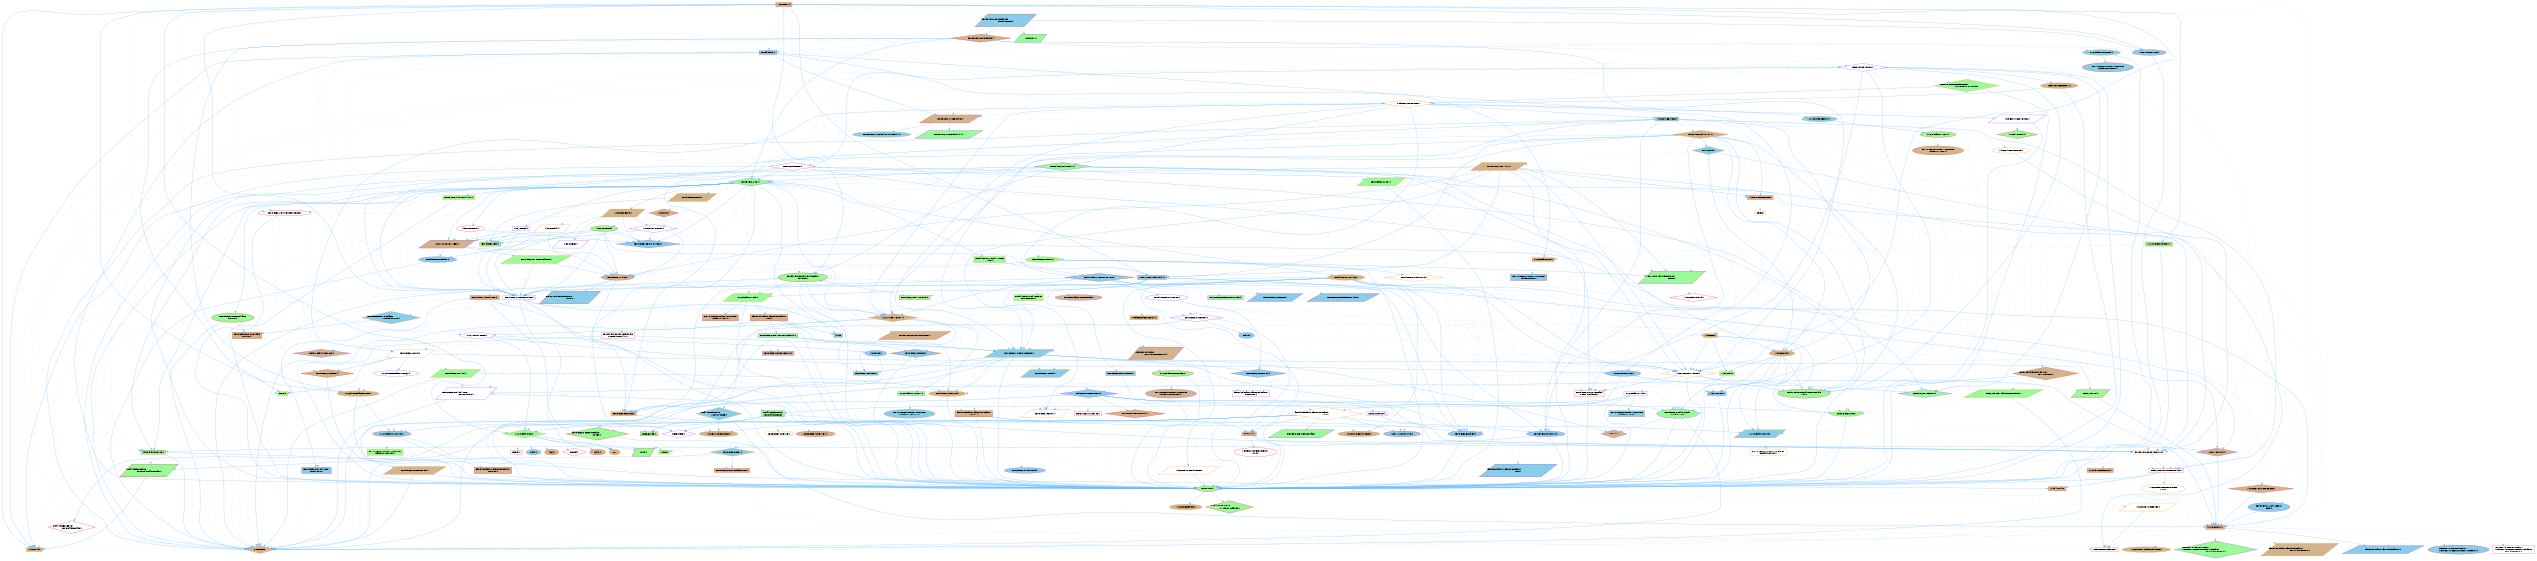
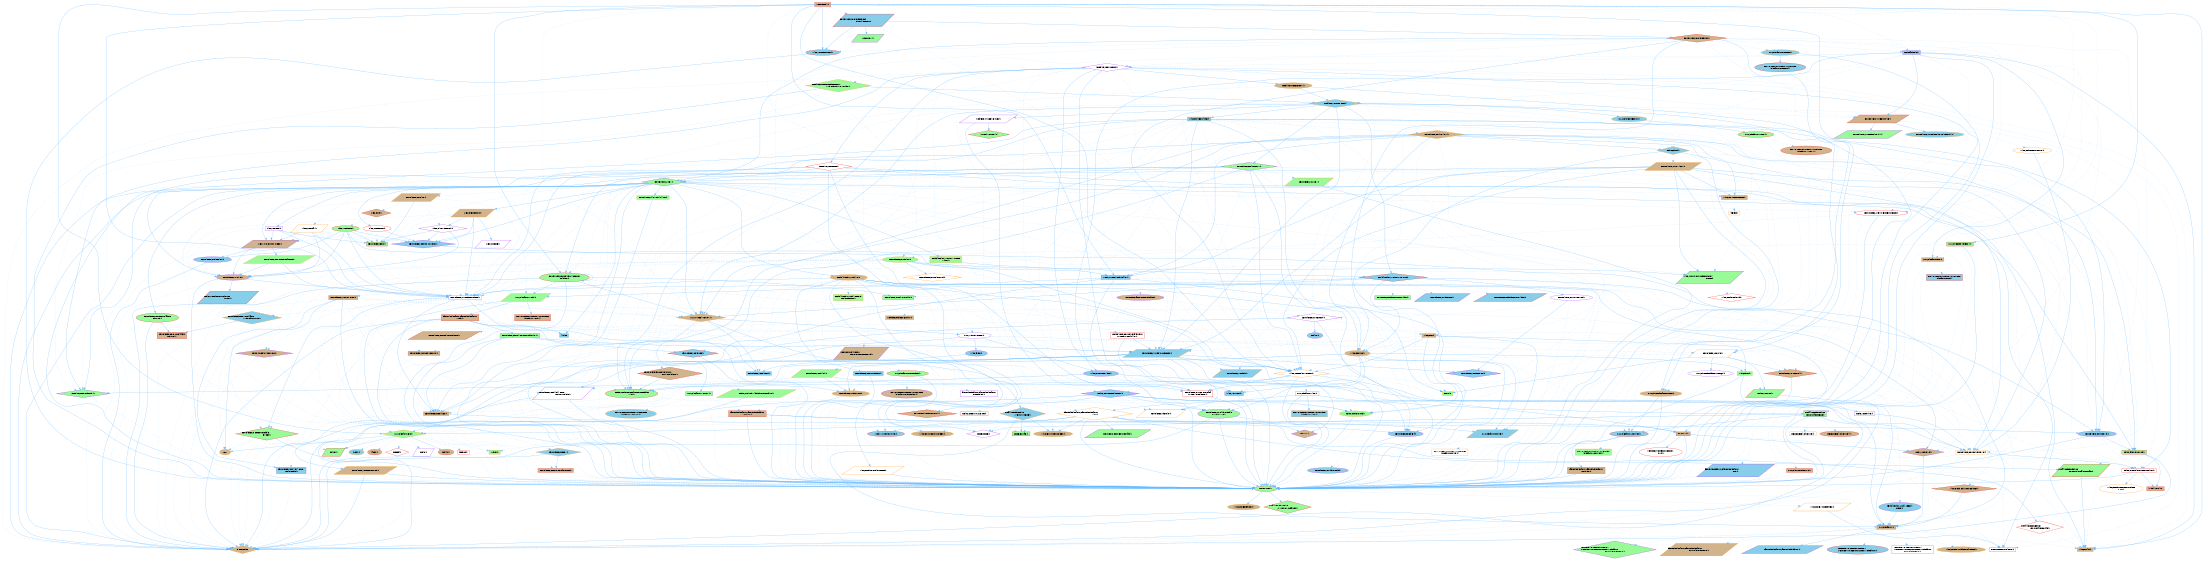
node "UObject/NameTypes.h": fillcolor white -> skyblue
edge "Math/UnrealMathUtility.h" -> "Math/MathFwd.h": style solid -> dotted
node "stdio.h": added
